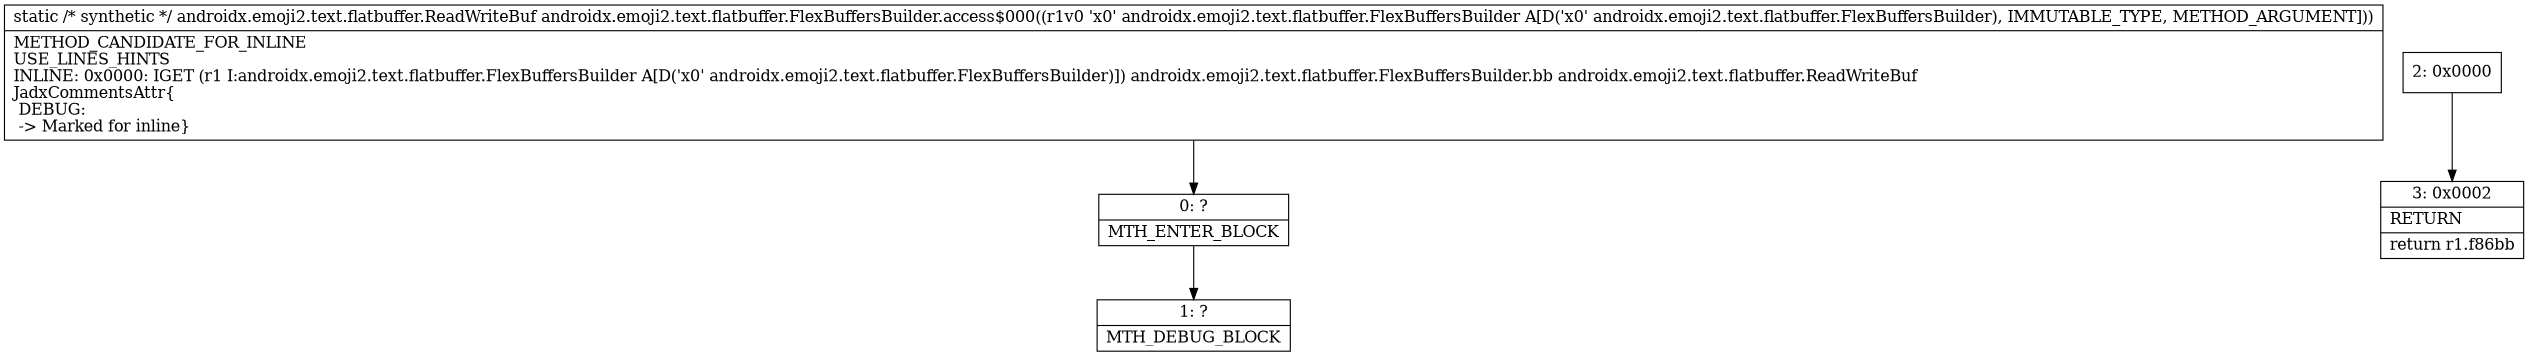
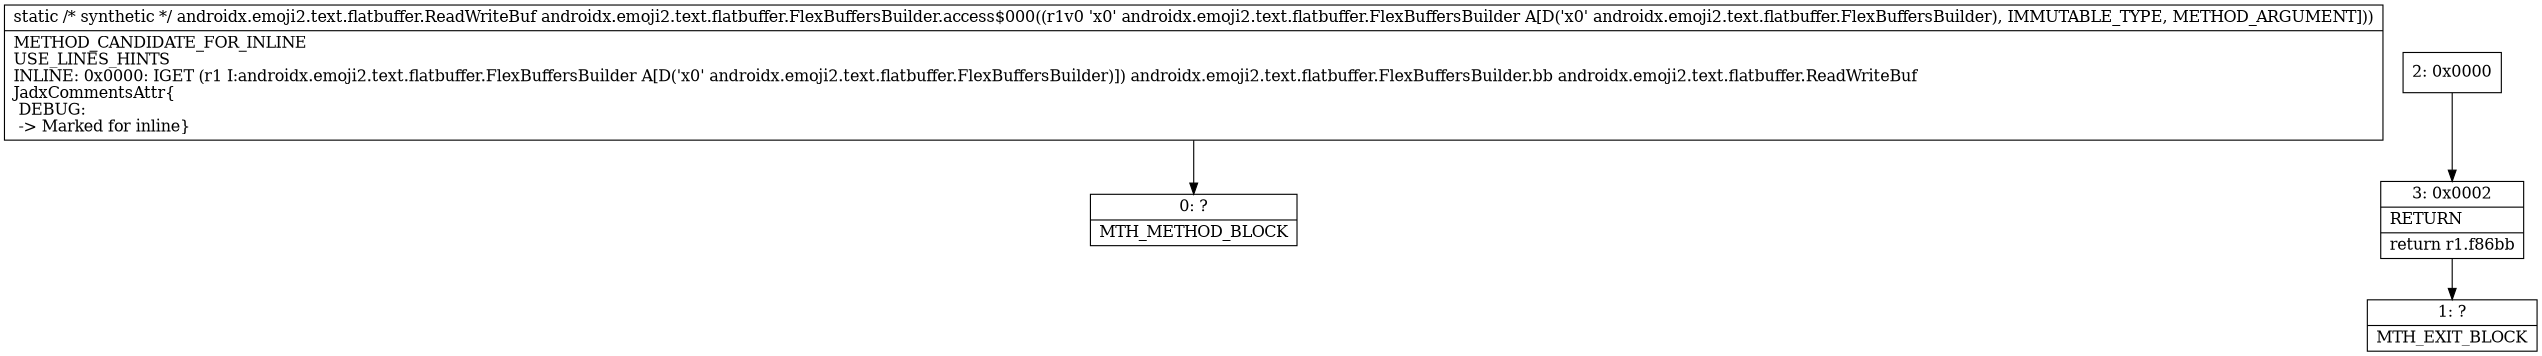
node "0: ?": text "MTH_ENTER_BLOCK" -> "MTH_METHOD_BLOCK"
edge "0: ?" -> "1: ?": now "3: 0x0002" -> "1: ?"
node "1: ?": text "MTH_DEBUG_BLOCK" -> "MTH_EXIT_BLOCK"
